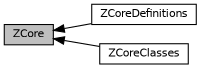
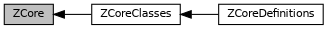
edge "ZCoreDefinitions" -> "ZCore": now "ZCoreDefinitions" -> "ZCoreClasses"
